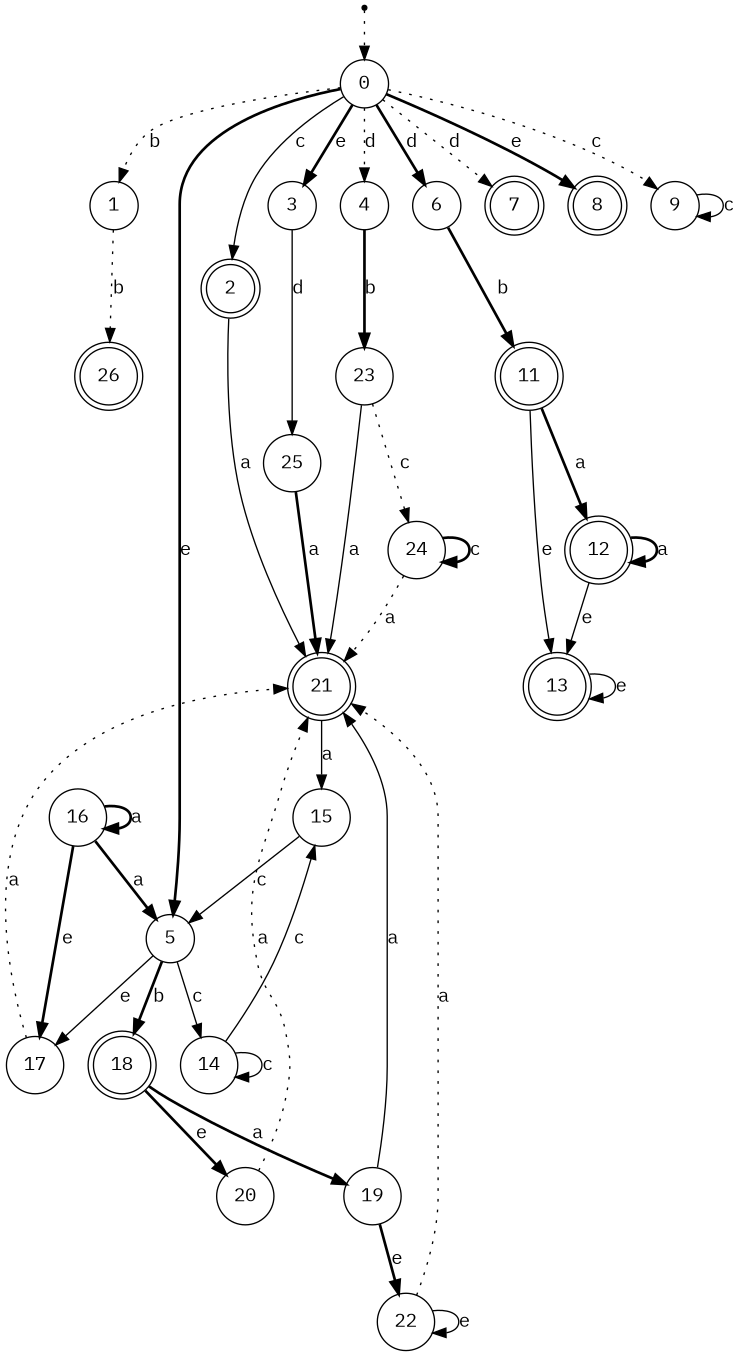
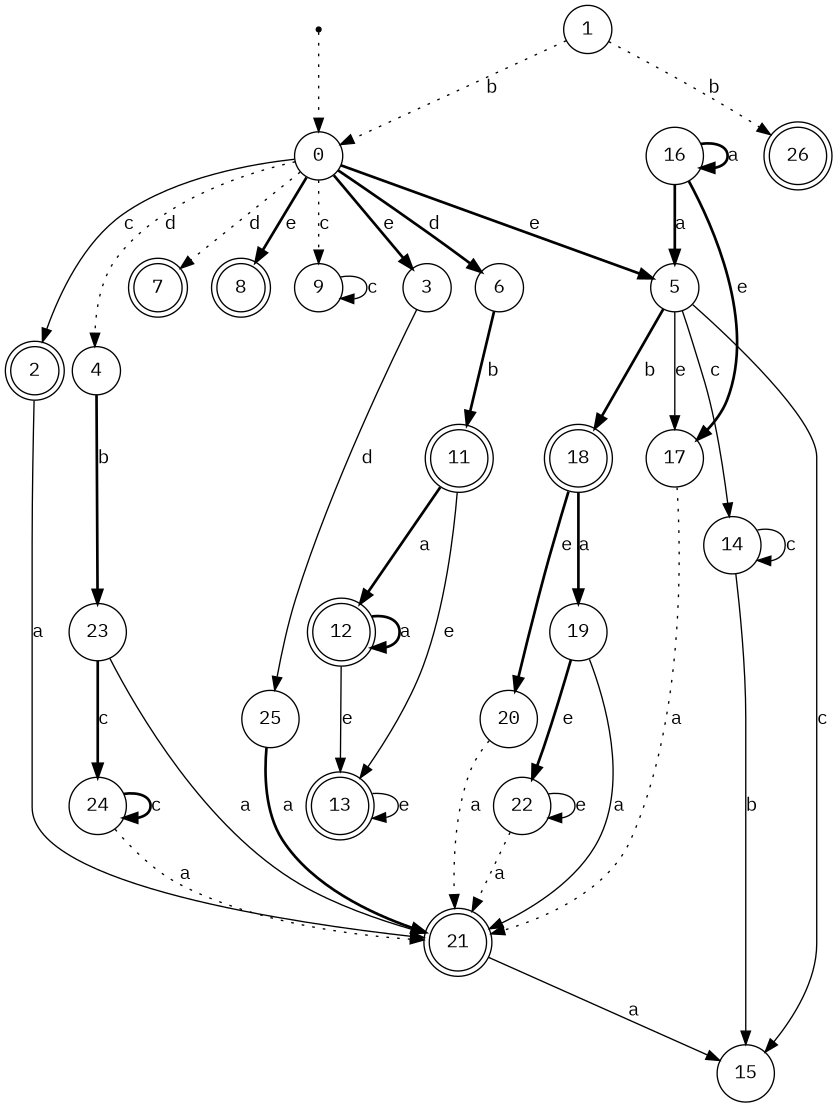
edge "0" -> "1": reversed
edge "23" -> "24": style dotted -> bold
edge "15" -> "5": reversed
edge "14" -> "15": label "c" -> "b"
